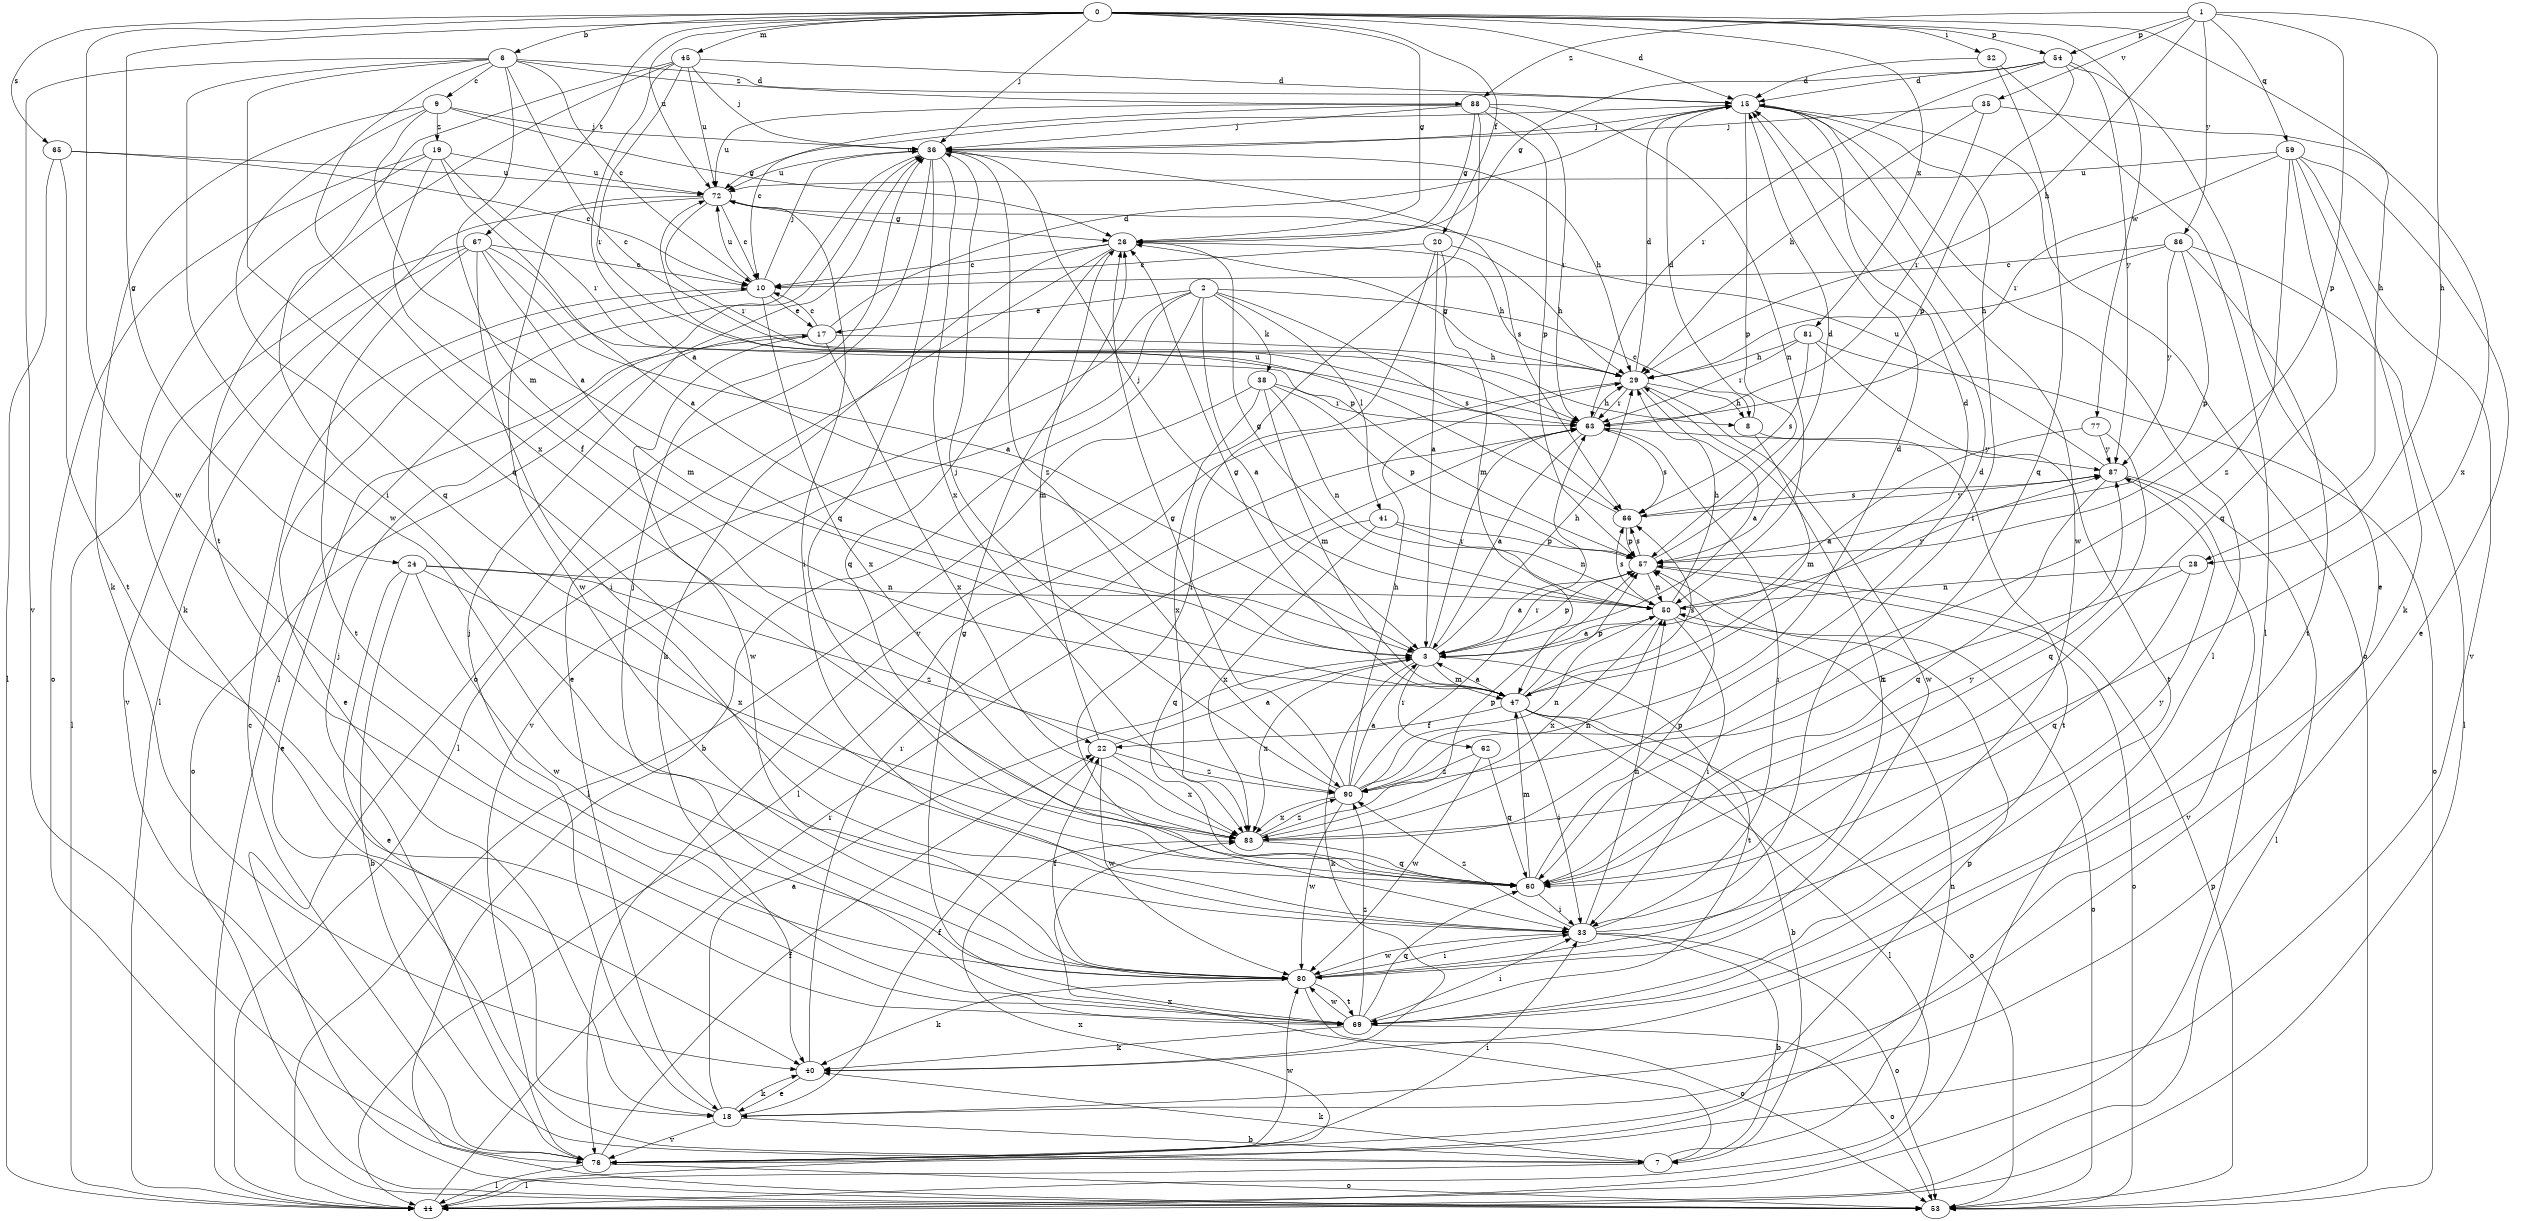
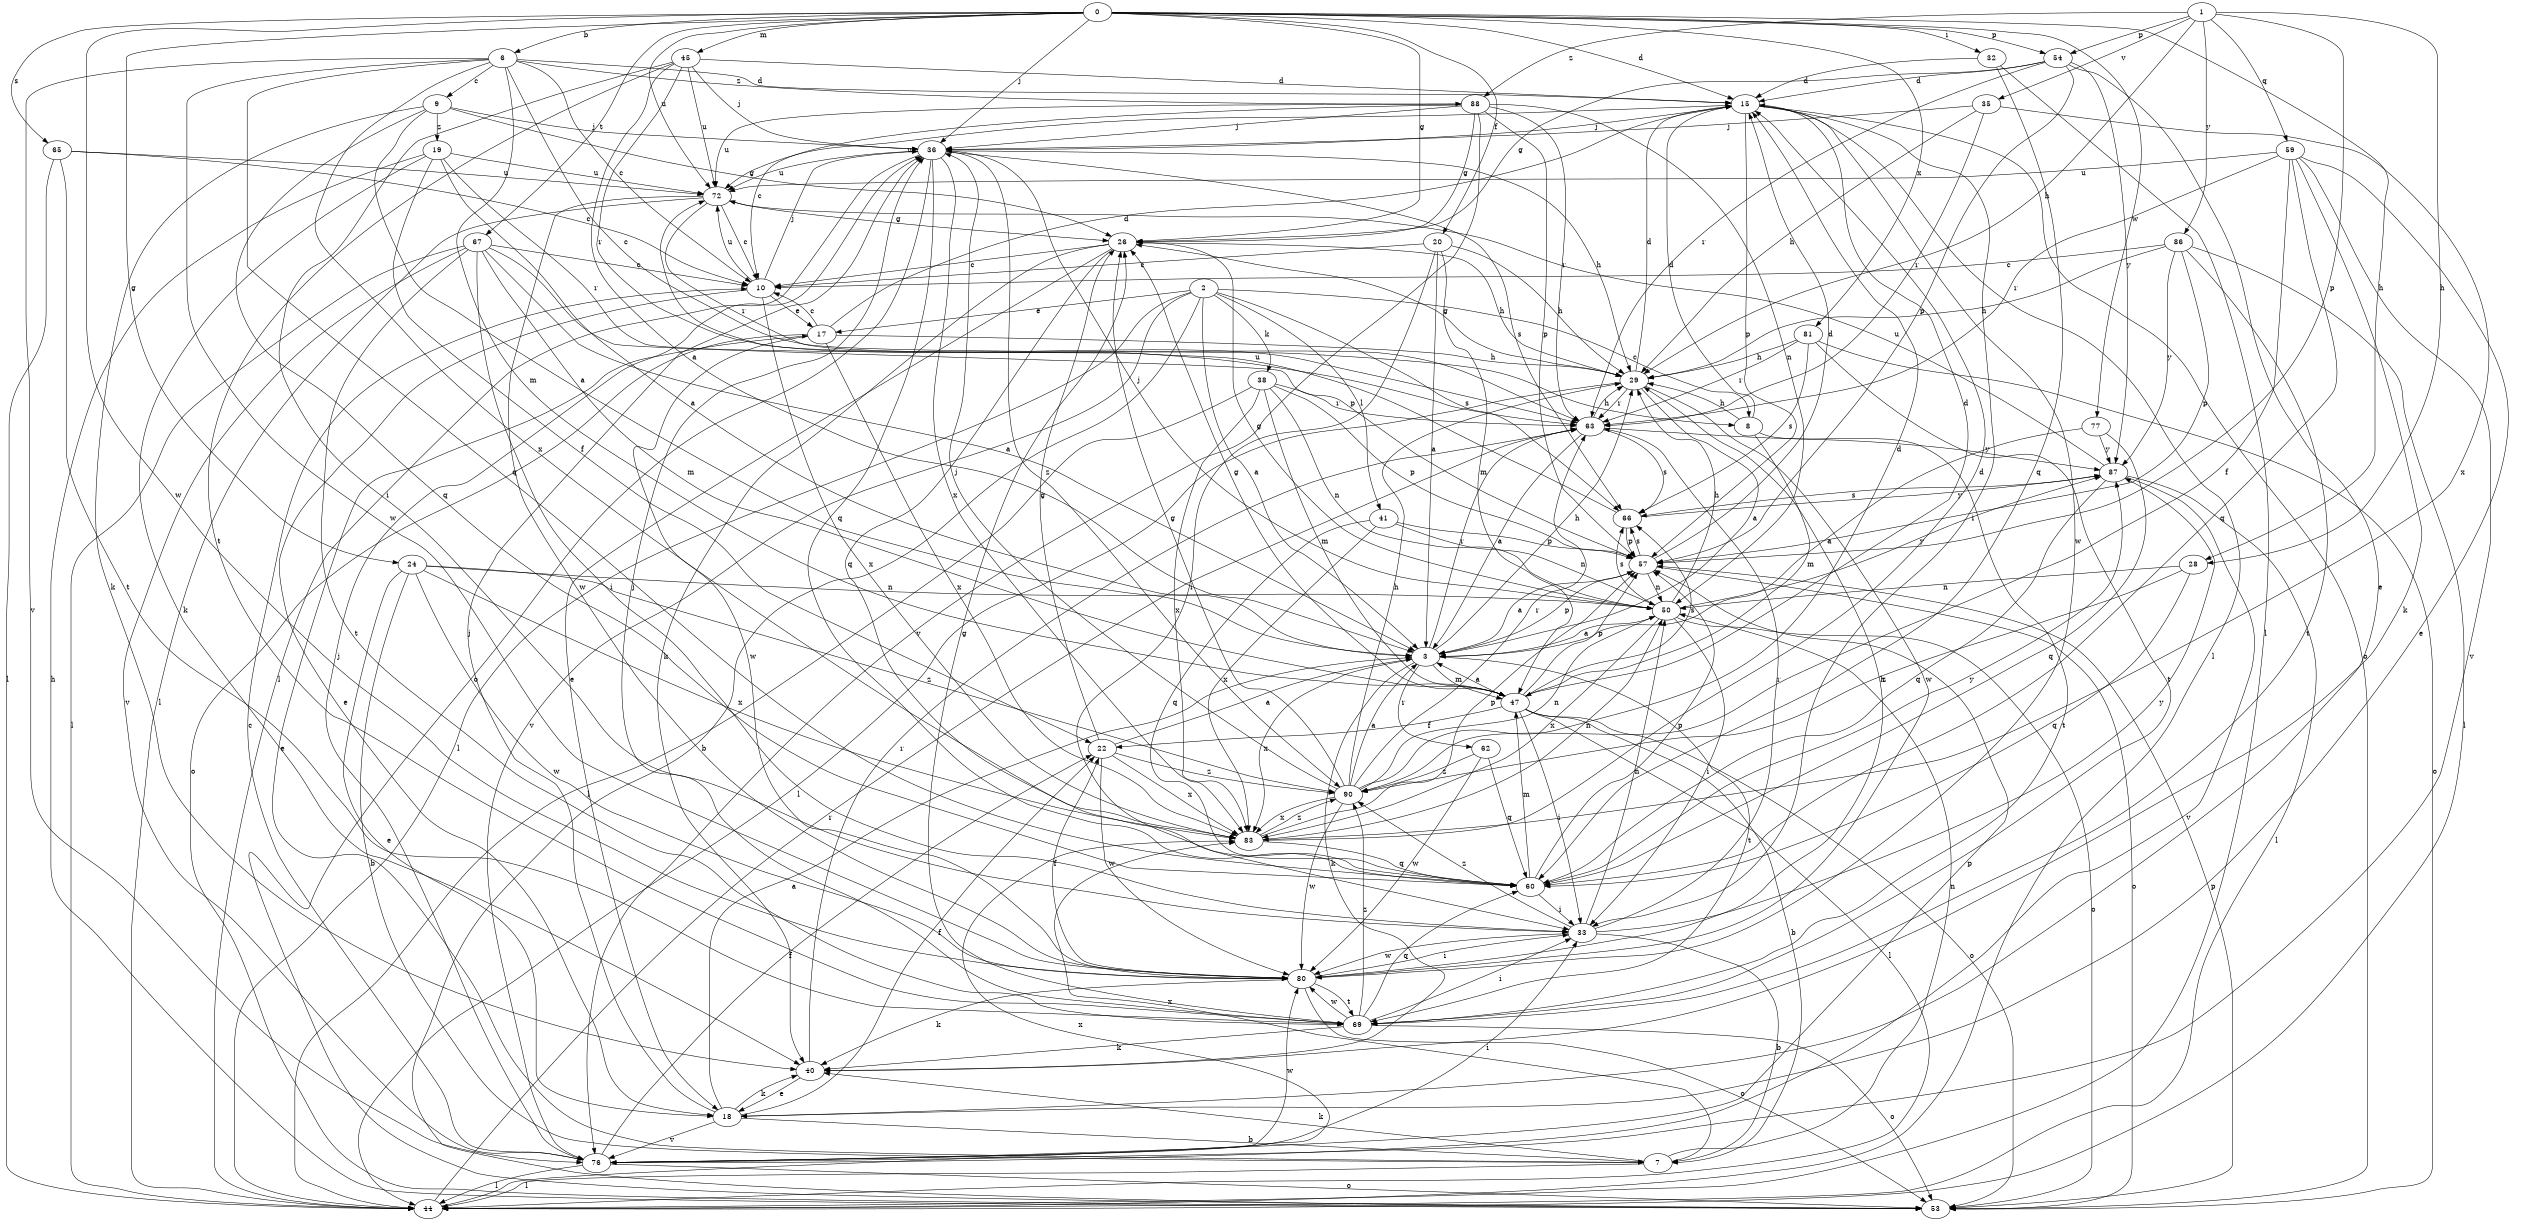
edge "29" -> "8": reversed
edge "59" -> "90": label "z" -> "f"
edge "22" -> "26": label "m" -> "g"
edge "19" -> "53": label "o" -> "h"
edge "72" -> "33": removed, label "i"
edge "33" -> "53": removed, label "o"
